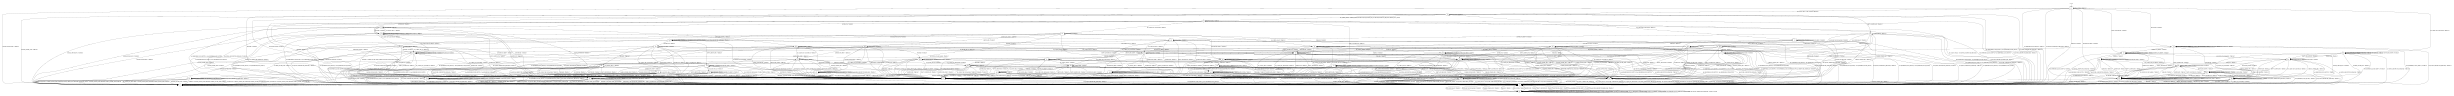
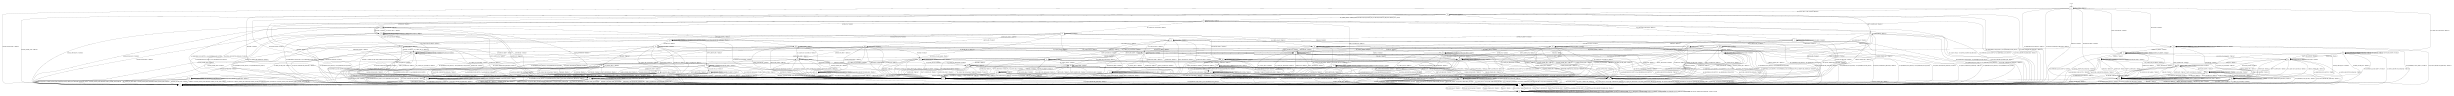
edge "s34" -> "s20": now "s34" -> "s24"
edge "s19" -> "s30": removed, label "DH_CLIENT_KEY_EXCHANGE / TIMEOUT"
edge "s15" -> "s1": added, label "CHANGE_CIPHER_SPEC / TIMEOUT"
